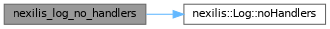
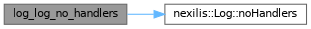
node "nexilis_log_no_handlers": label "nexilis_log_no_handlers" -> "log_log_no_handlers"
